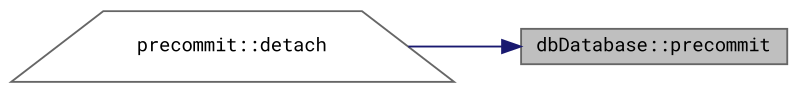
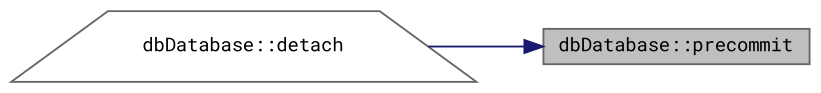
node "precommit::detach": label "precommit::detach" -> "dbDatabase::detach"
